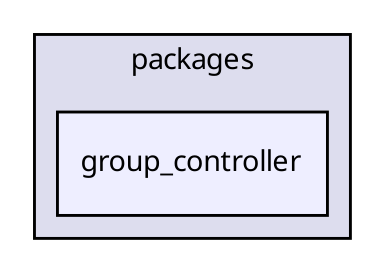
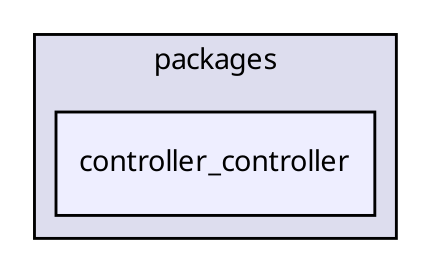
node "group_controller": label "group_controller" -> "controller_controller"
